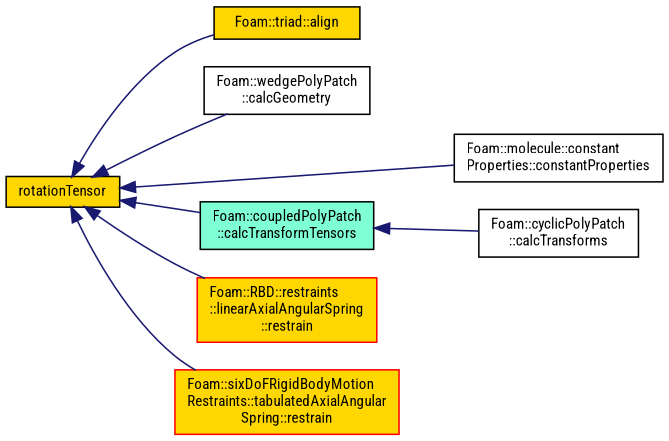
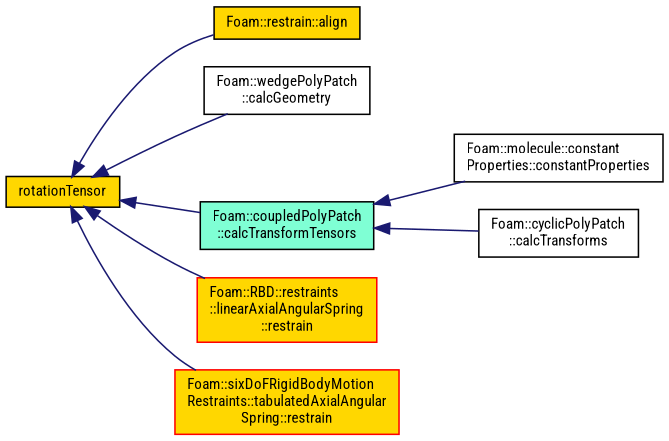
node "Foam::triad::align": label "Foam::triad::align" -> "Foam::restrain::align"
edge "Foam::molecule::constant Properties::constantProperties" -> "rotationTensor": now "Foam::molecule::constant Properties::constantProperties" -> "Foam::coupledPolyPatch ::calcTransformTensors"
